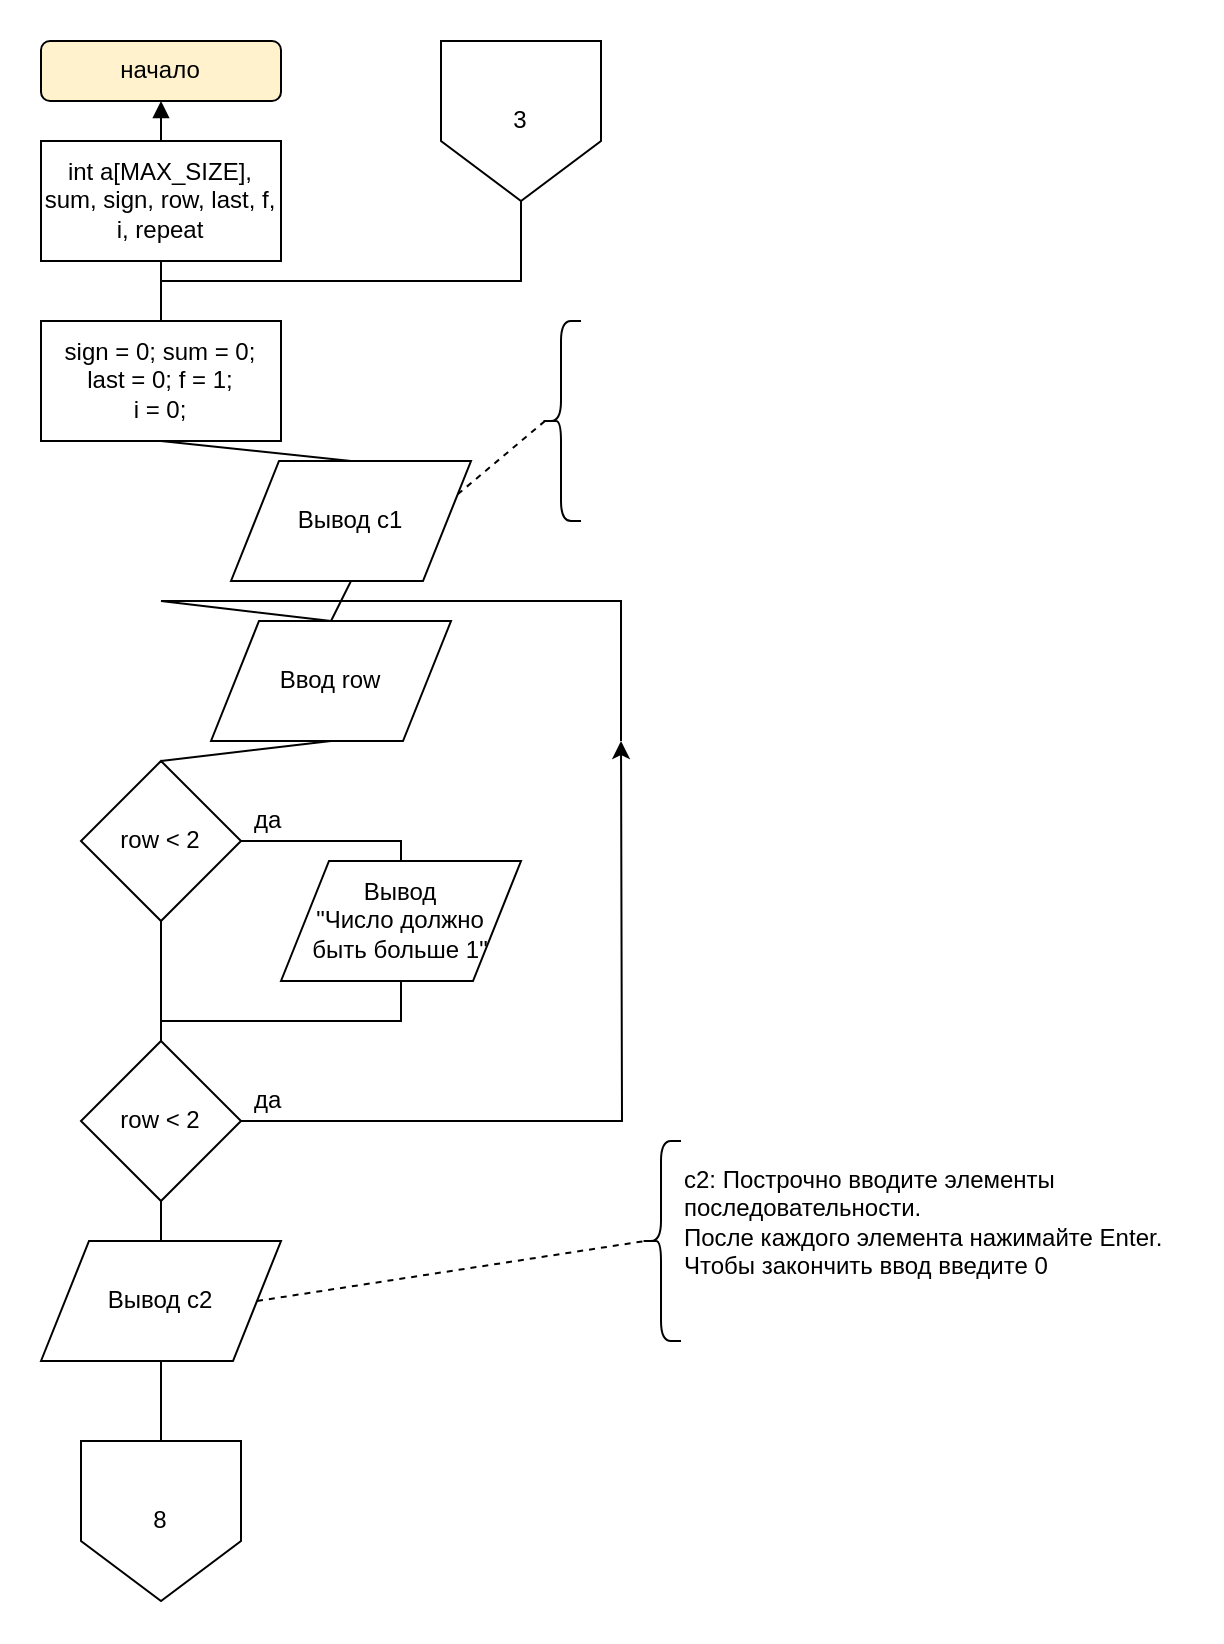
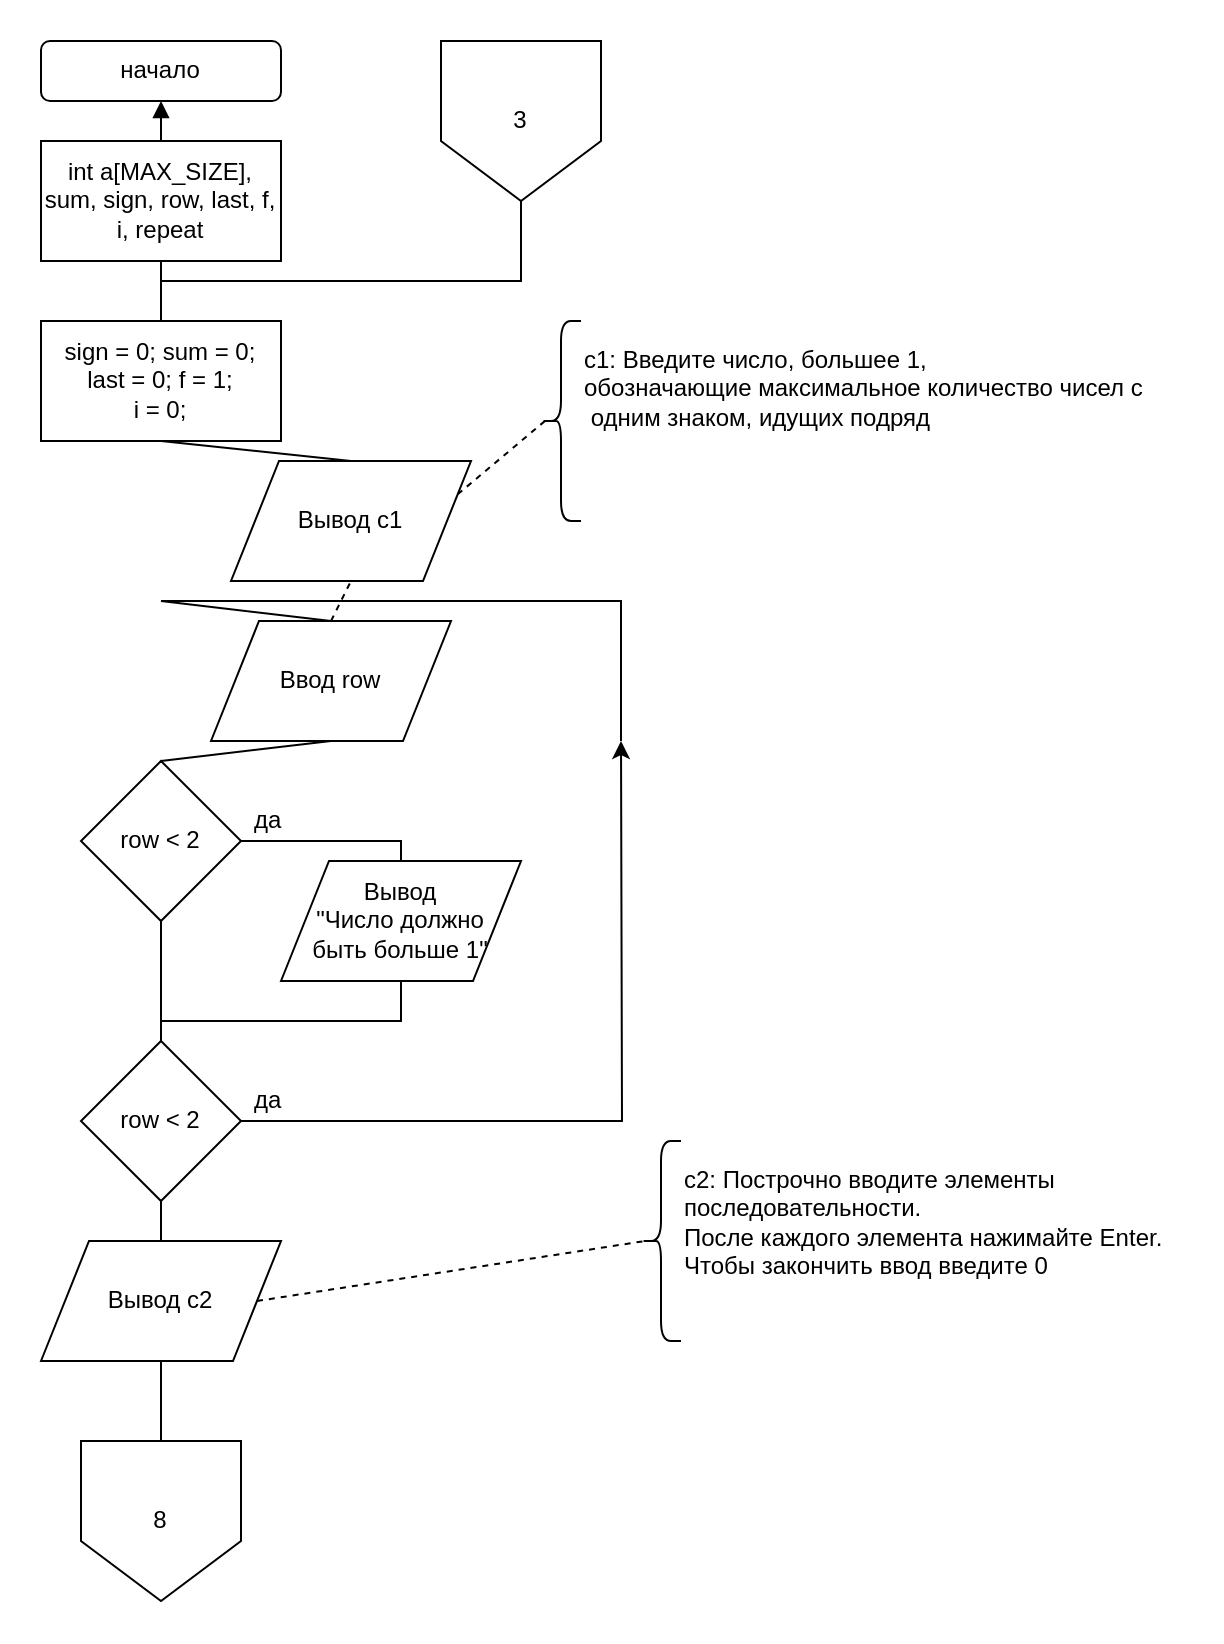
node "начало": fillcolor #fff2cc -> #ffffff
node "с1: Введите число, большее 1, обозначающие максимальное количество чисел с одним знаком, идущих подряд": added
edge "Вывод с1" -- "Ввод row": style solid -> dashed
